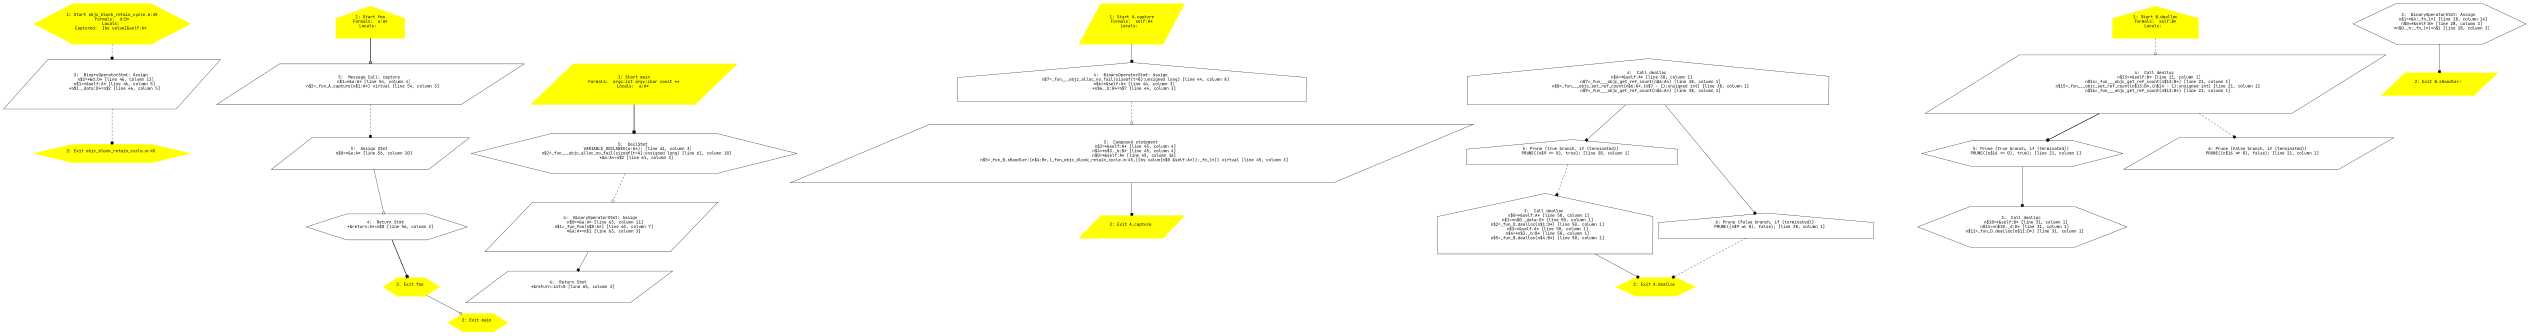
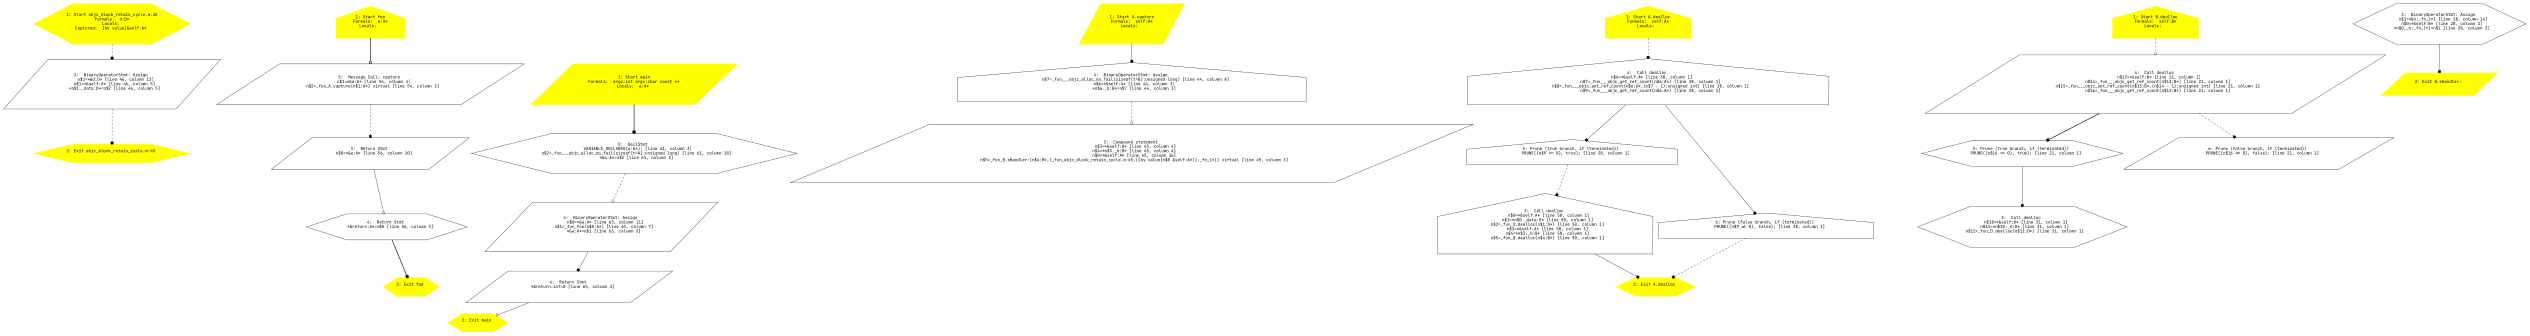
node "1: Start A.dealloc Formals:  self:A* Locals:": added
node "3:  Assign Stmt n$0=*&a:A* [line 56, column 10]": label "3:  Assign Stmt n$0=*&a:A* [line 56, column 10]" -> "3:  Return Stmt n$0=*&a:A* [line 56, column 10]"
node "2: Exit A.capture": removed
edge "2: Exit foo" -> "2: Exit main": now "4:  Return Stmt *&return:int=0 [line 65, column 3]" -> "2: Exit main"
